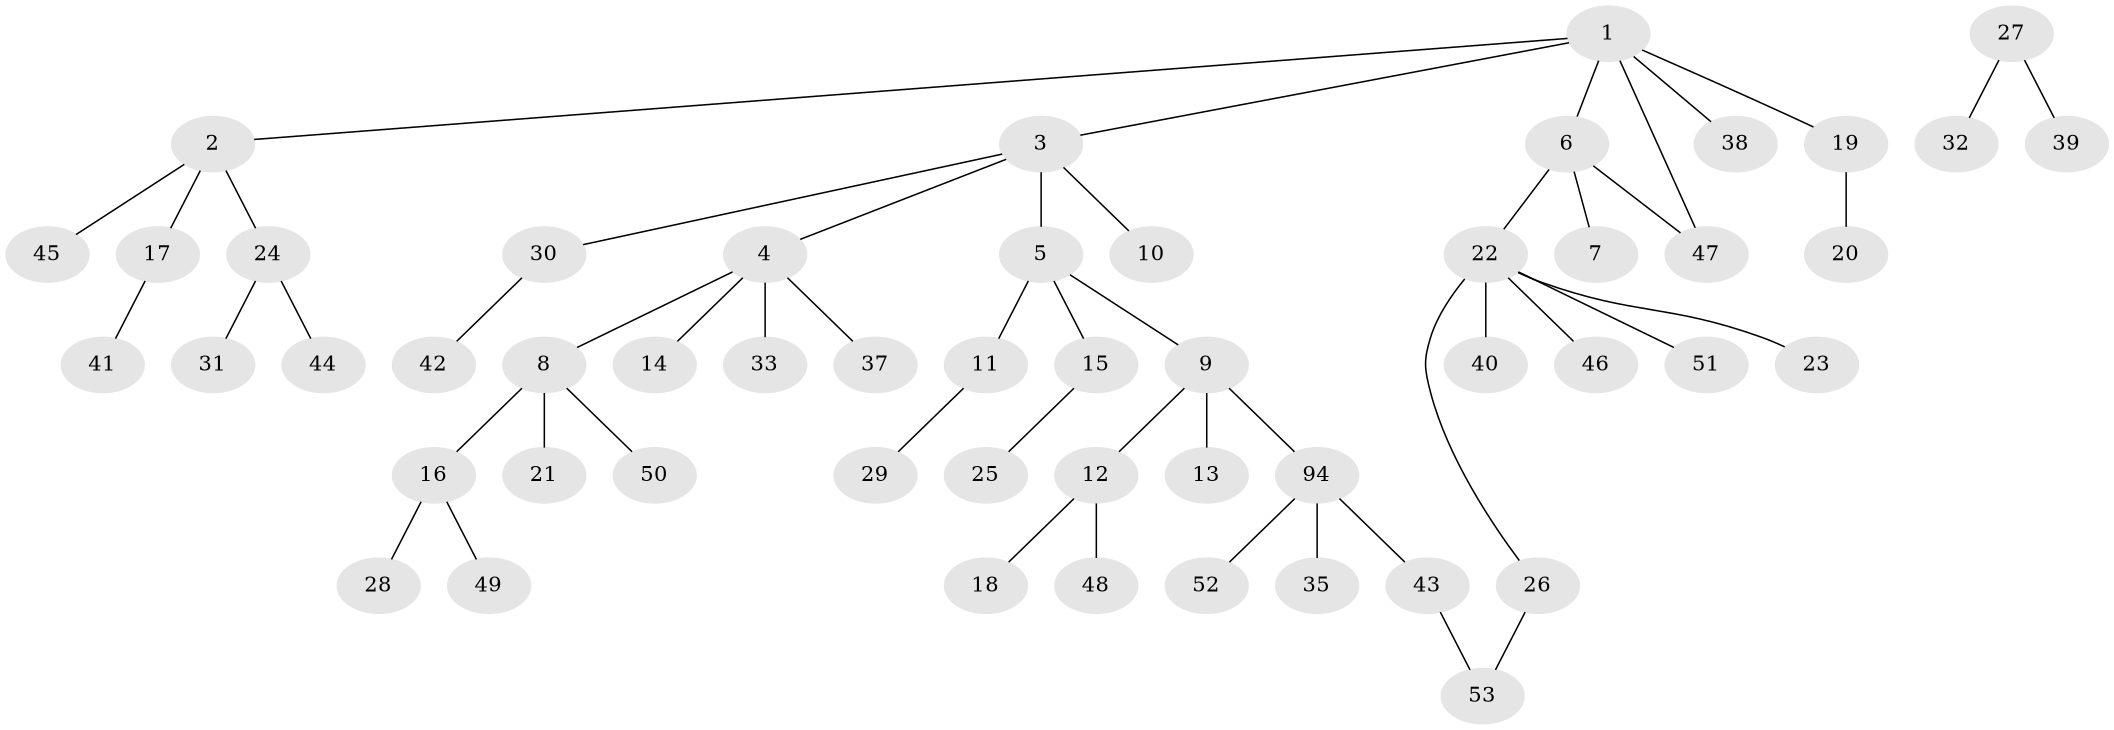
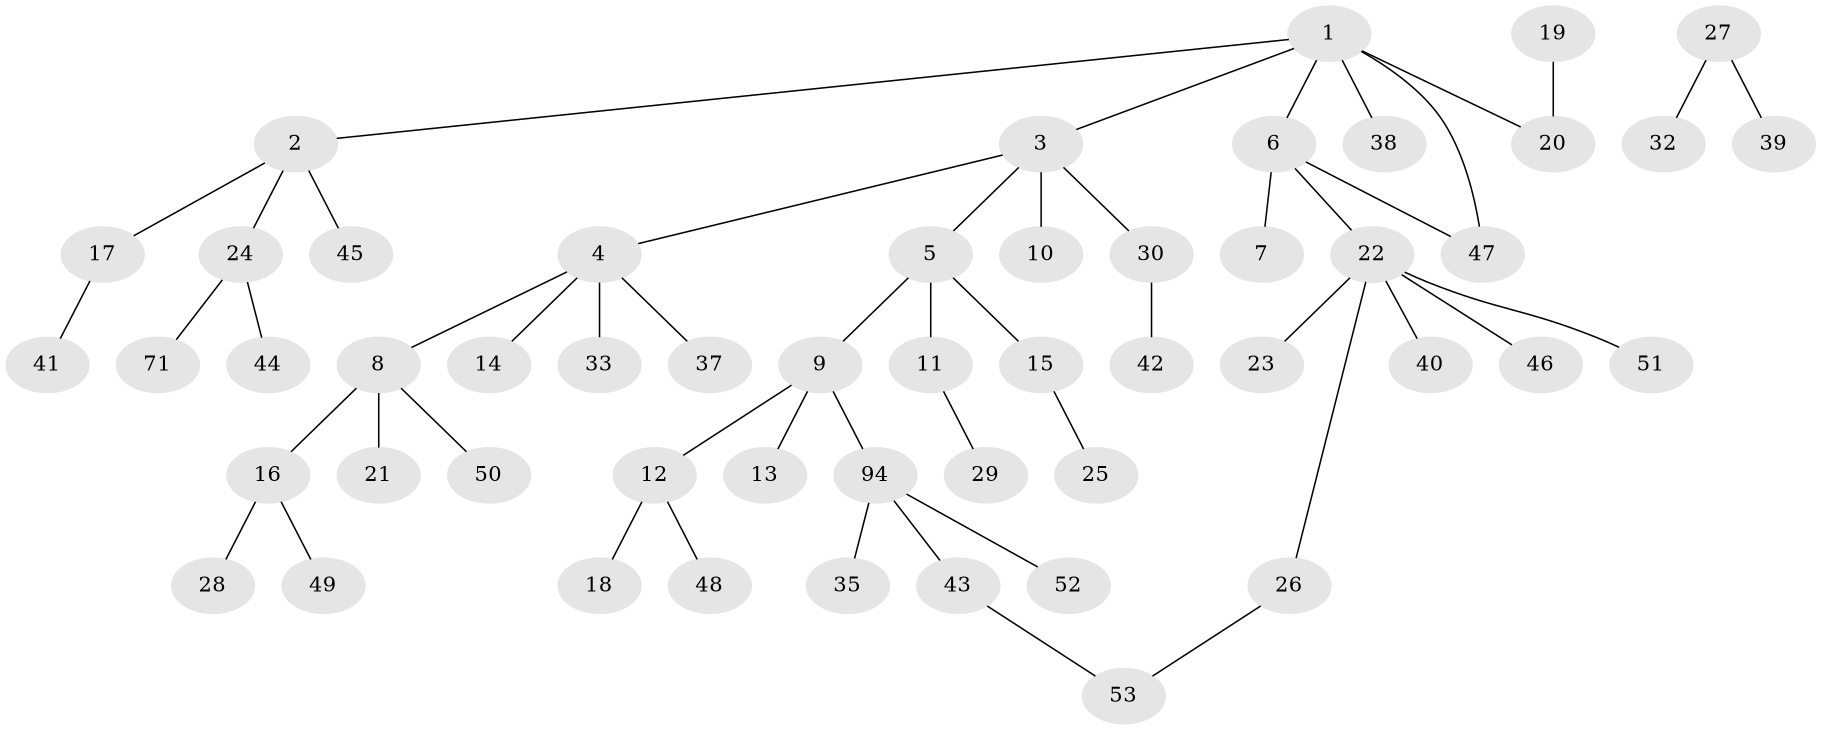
edge "1" -- "19": now "1" -- "20"
node "31": label "31" -> "71"
